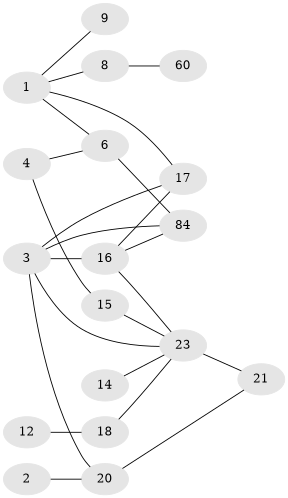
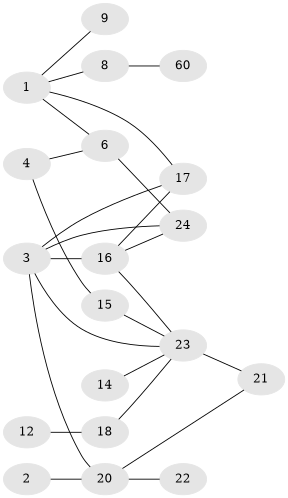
node "84": label "84" -> "24"
node "22": added
